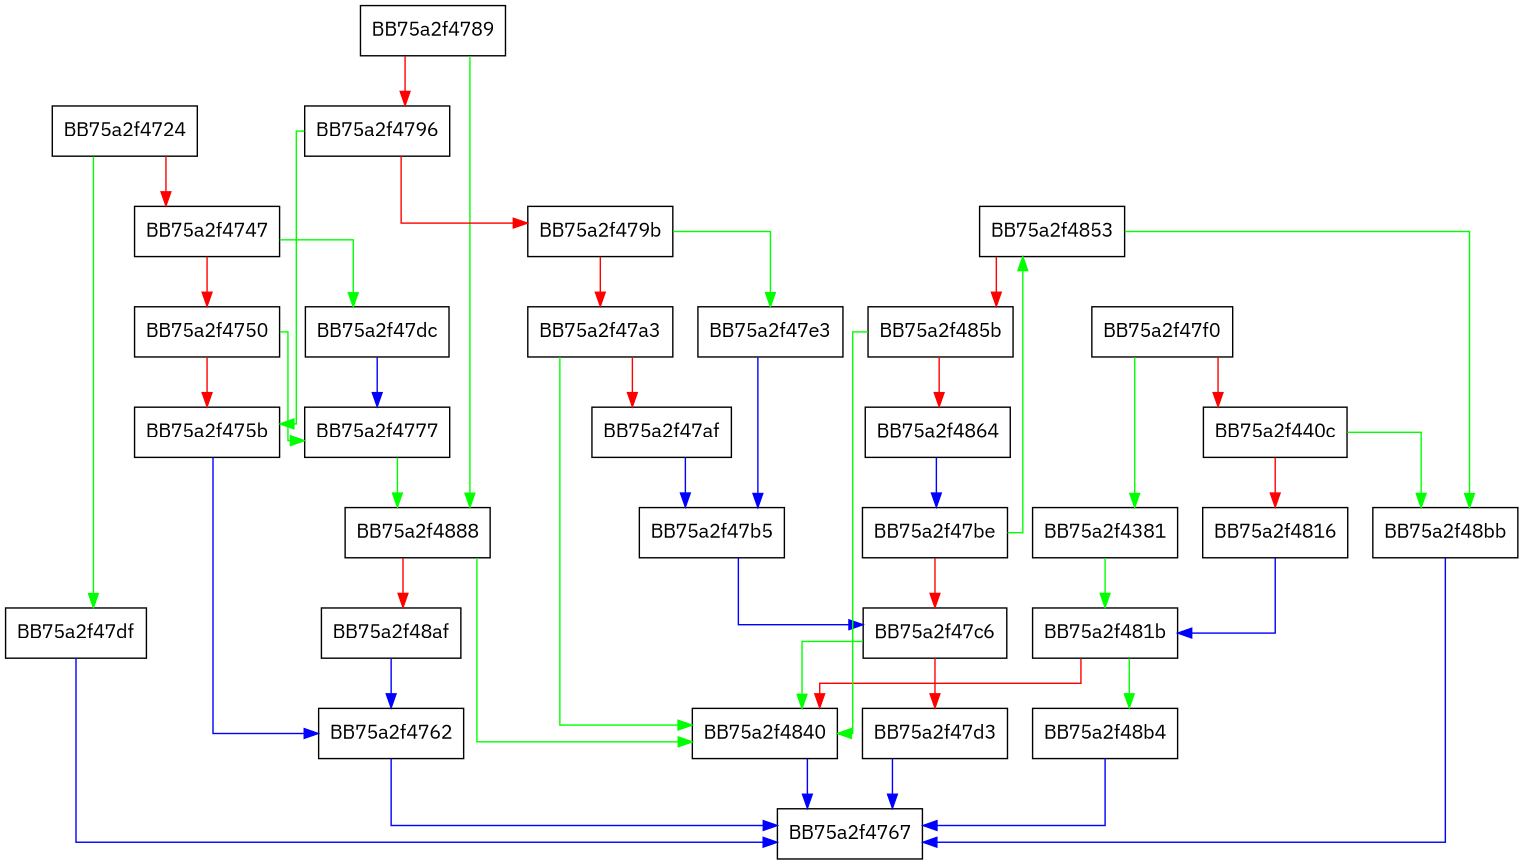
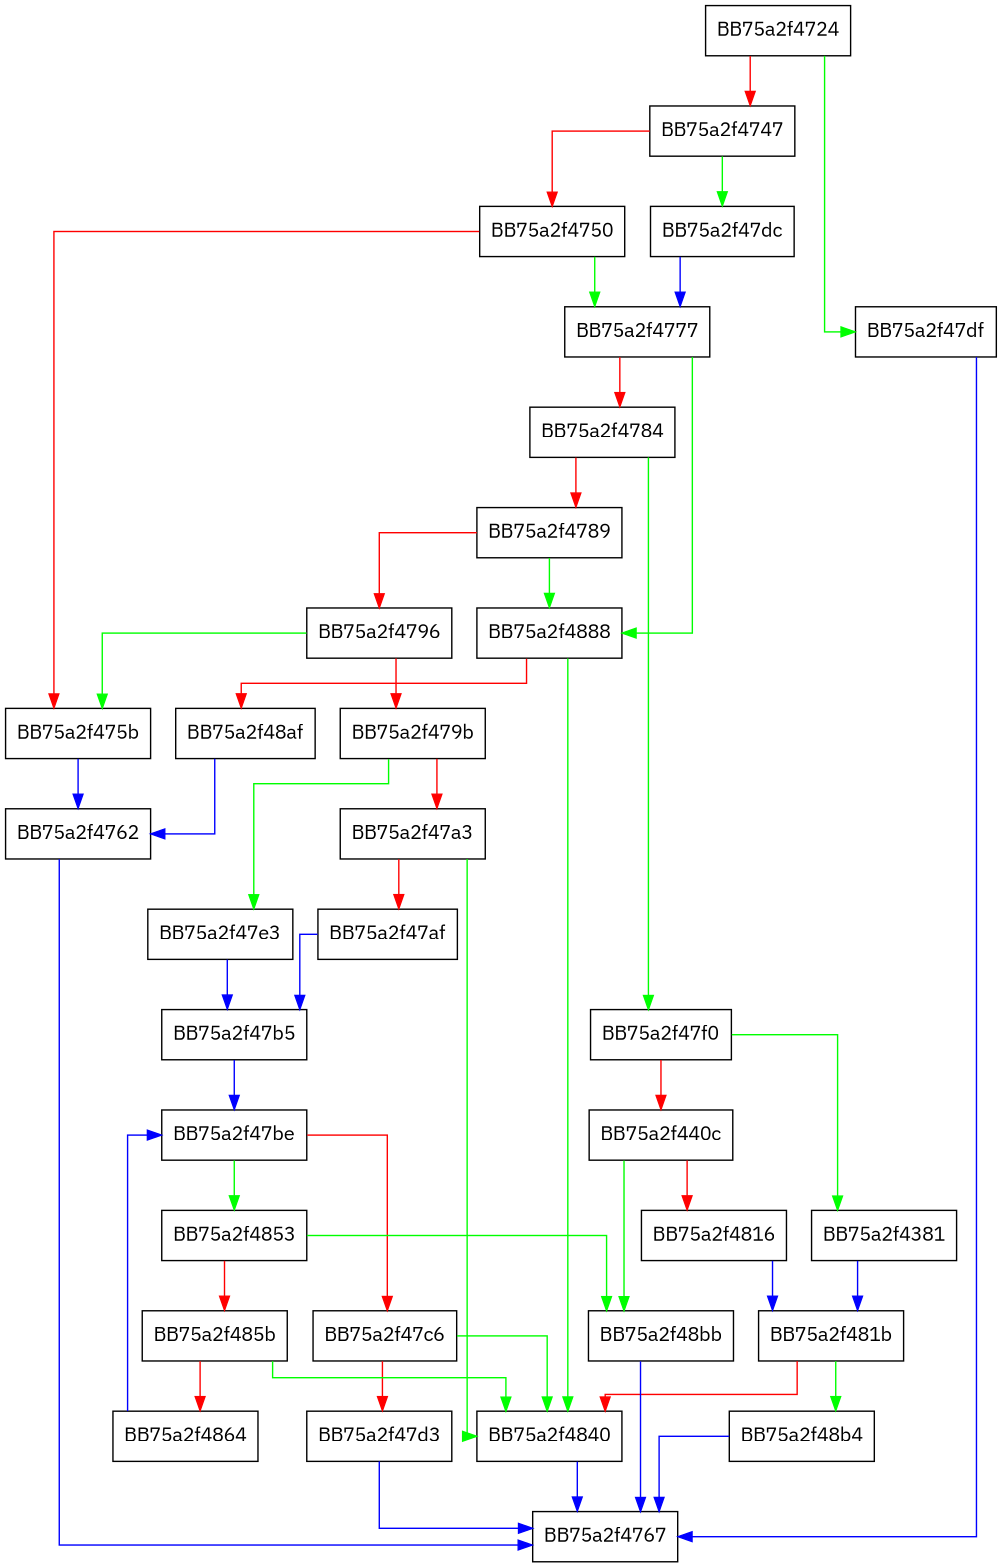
node "BB75a2f4784": added
edge "BB75a2f4381" -> "BB75a2f481b": color green -> blue
edge "BB75a2f47b5" -> "BB75a2f47c6": now "BB75a2f47b5" -> "BB75a2f47be"
